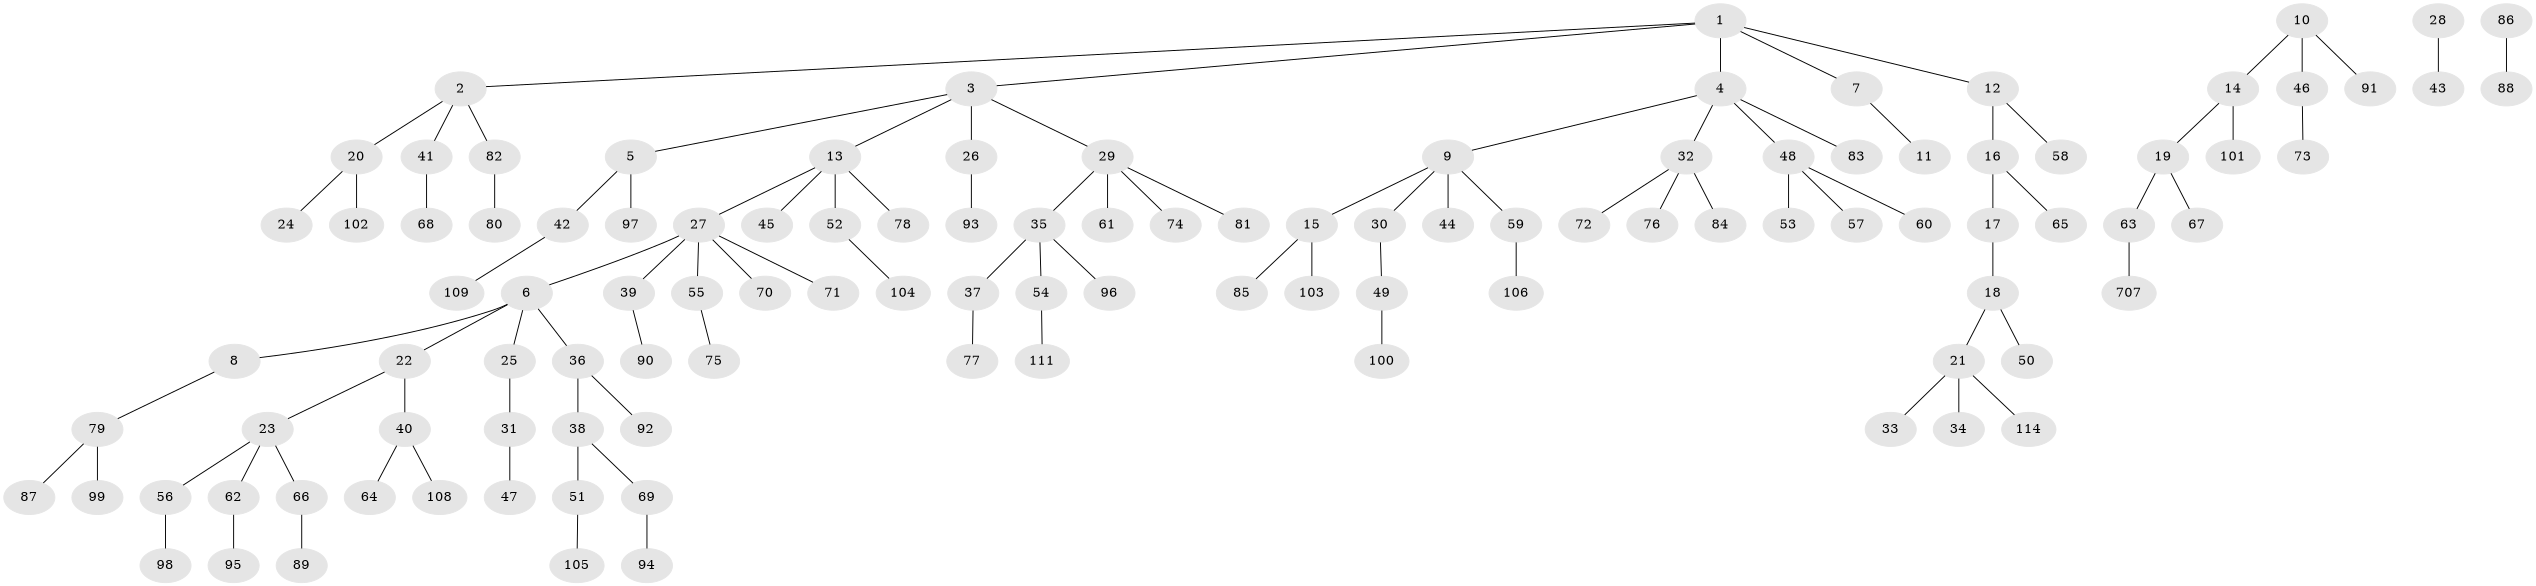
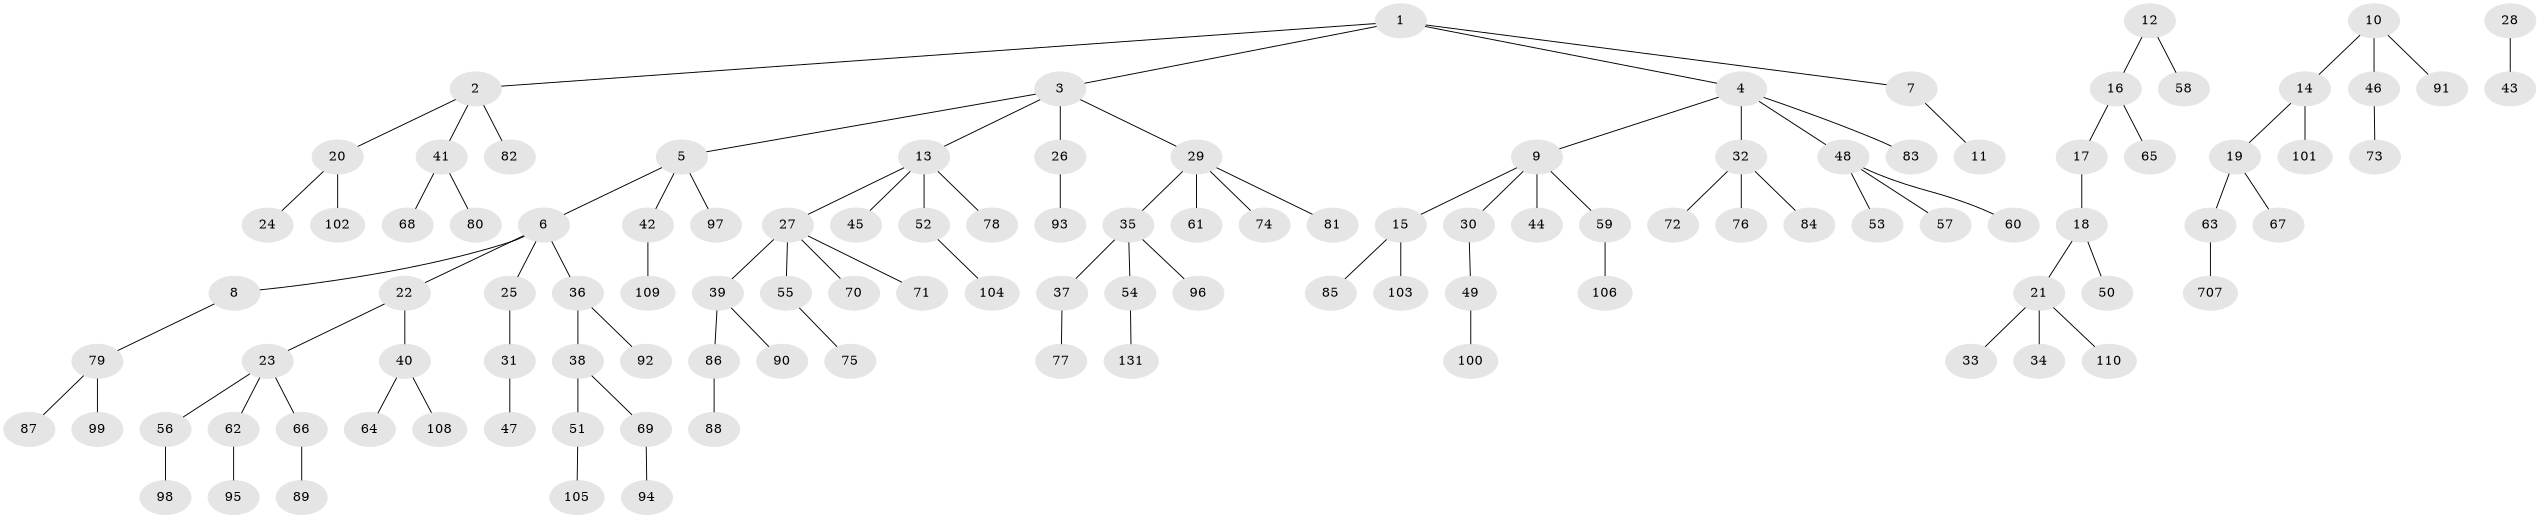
edge "1" -- "12": removed
edge "82" -- "80": now "41" -- "80"
edge "27" -- "6": now "5" -- "6"
edge "39" -- "86": added
node "111": label "111" -> "131"
node "114": label "114" -> "110"
